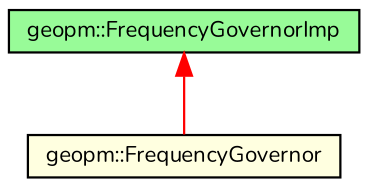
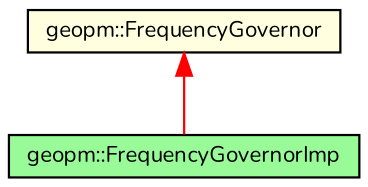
edge "geopm::FrequencyGovernor" -> "geopm::FrequencyGovernorImp": reversed
